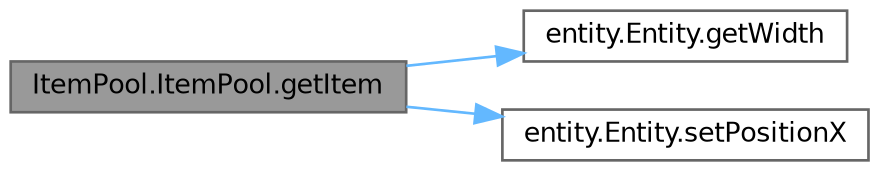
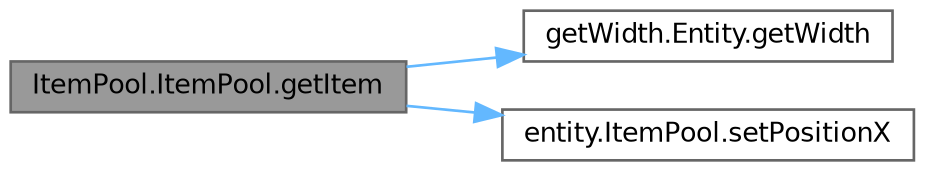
node "entity.Entity.getWidth": label "entity.Entity.getWidth" -> "getWidth.Entity.getWidth"
node "entity.Entity.setPositionX": label "entity.Entity.setPositionX" -> "entity.ItemPool.setPositionX"
